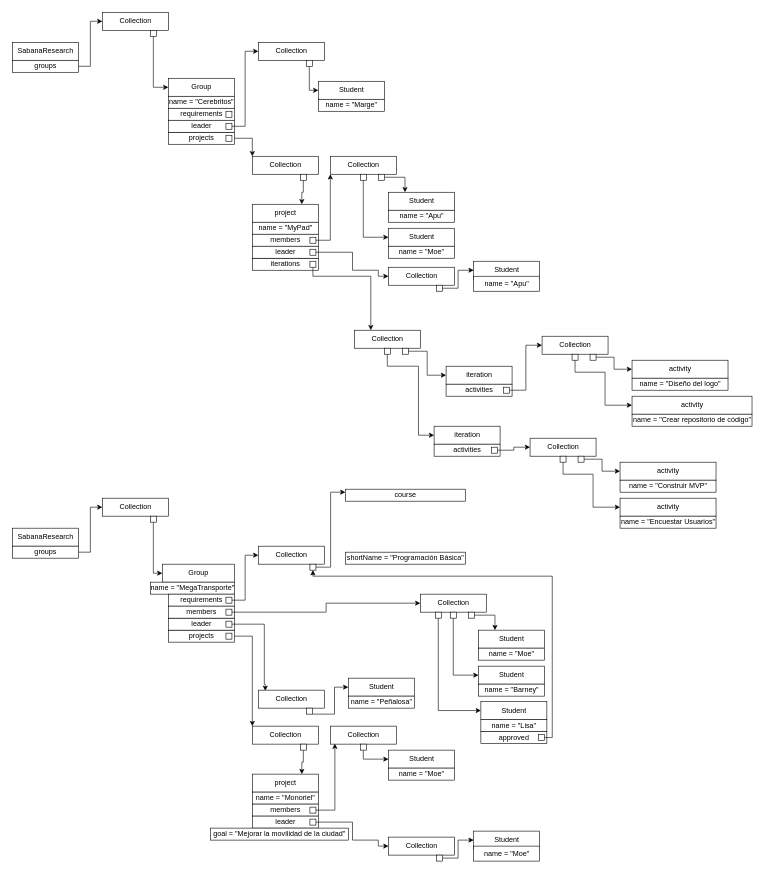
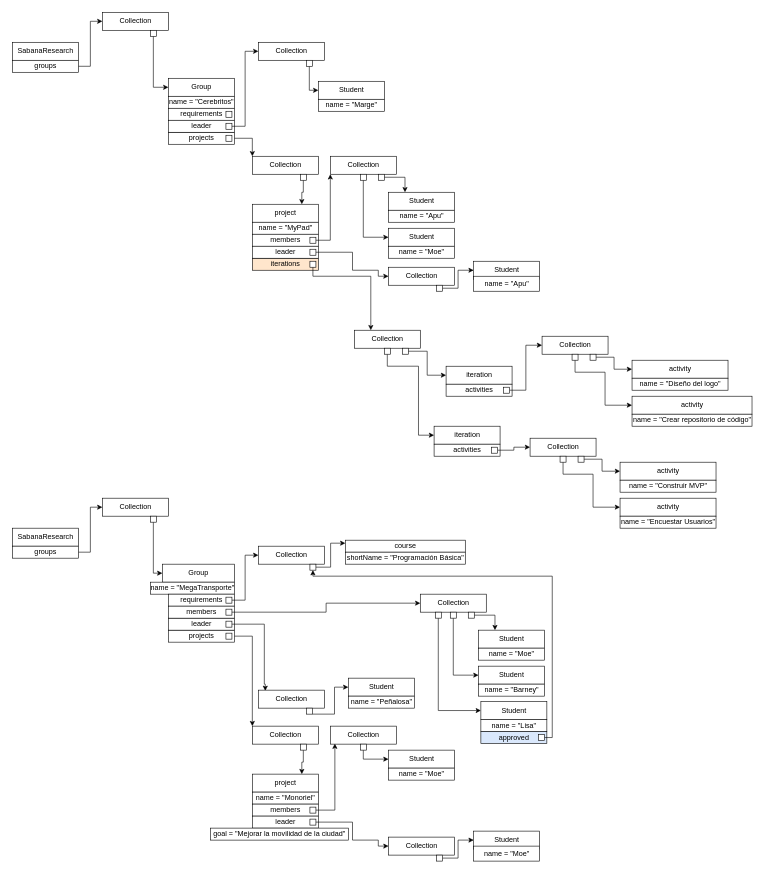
node "iterations": fillcolor #ffffff -> #ffe6cc
node "course": moved (405, 495) -> (405, 546)
node "approved": fillcolor #ffffff -> #dae8fc
